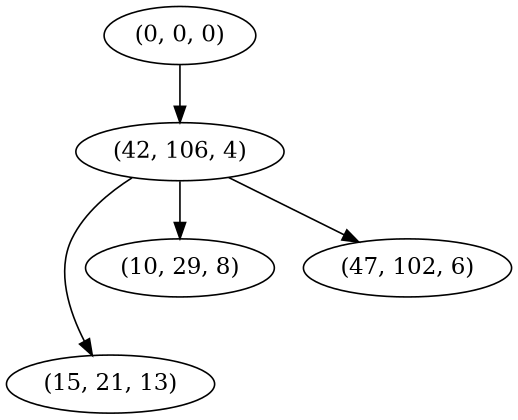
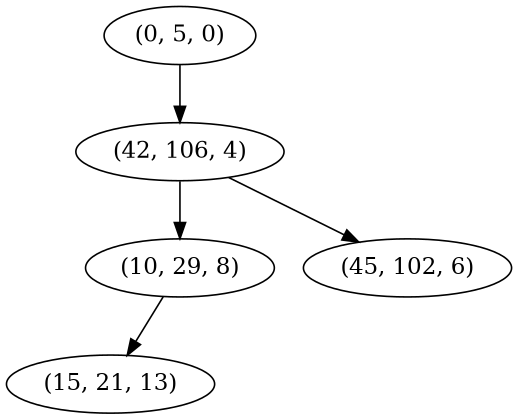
node "(0, 0, 0)": label "(0, 0, 0)" -> "(0, 5, 0)"
edge "(42, 106, 4)" -> "(15, 21, 13)": now "(10, 29, 8)" -> "(15, 21, 13)"
node "(47, 102, 6)": label "(47, 102, 6)" -> "(45, 102, 6)"
